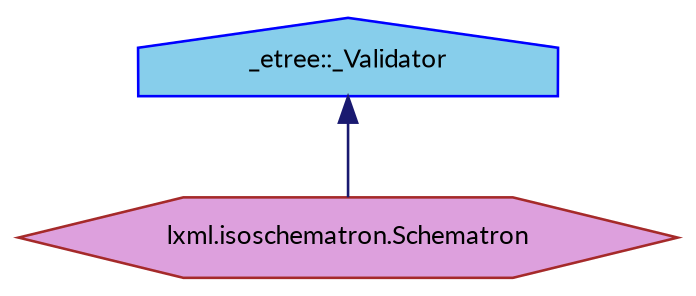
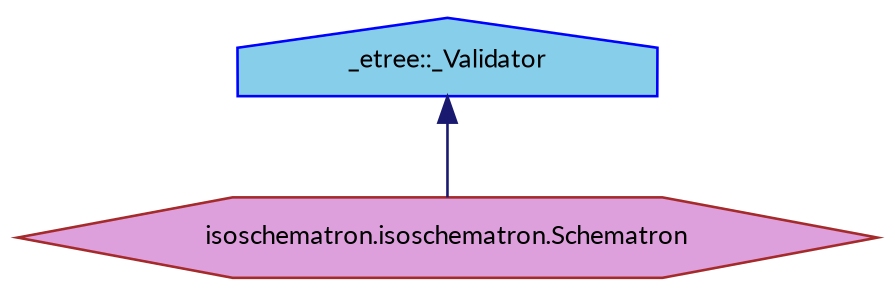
node "lxml.isoschematron.Schematron": label "lxml.isoschematron.Schematron" -> "isoschematron.isoschematron.Schematron"
